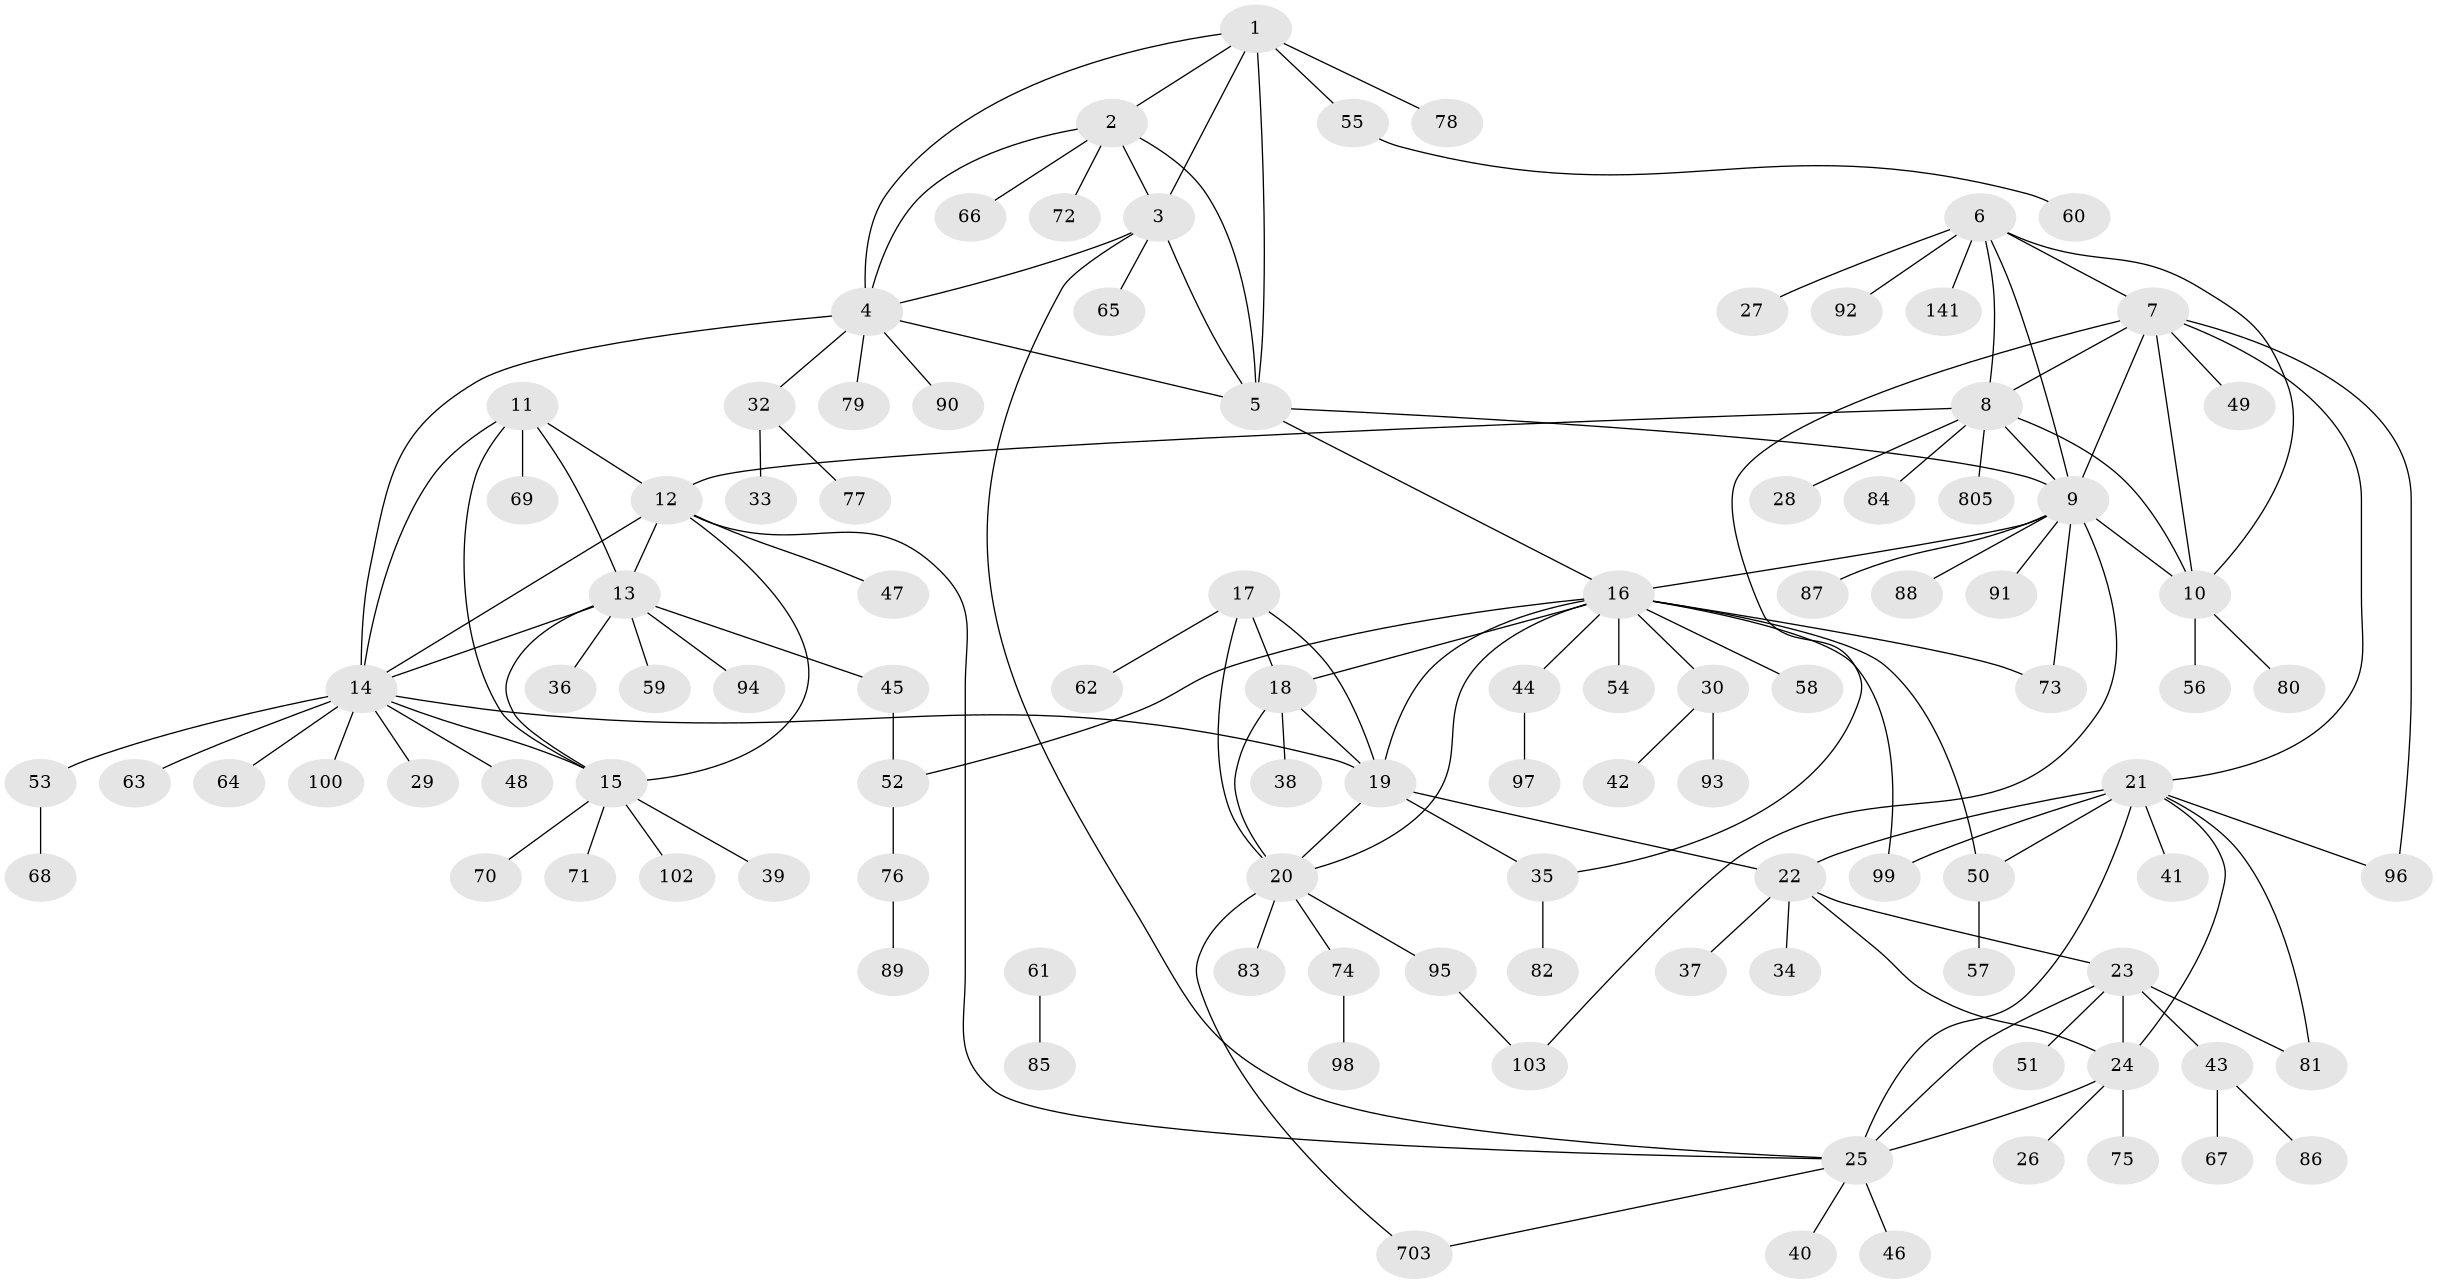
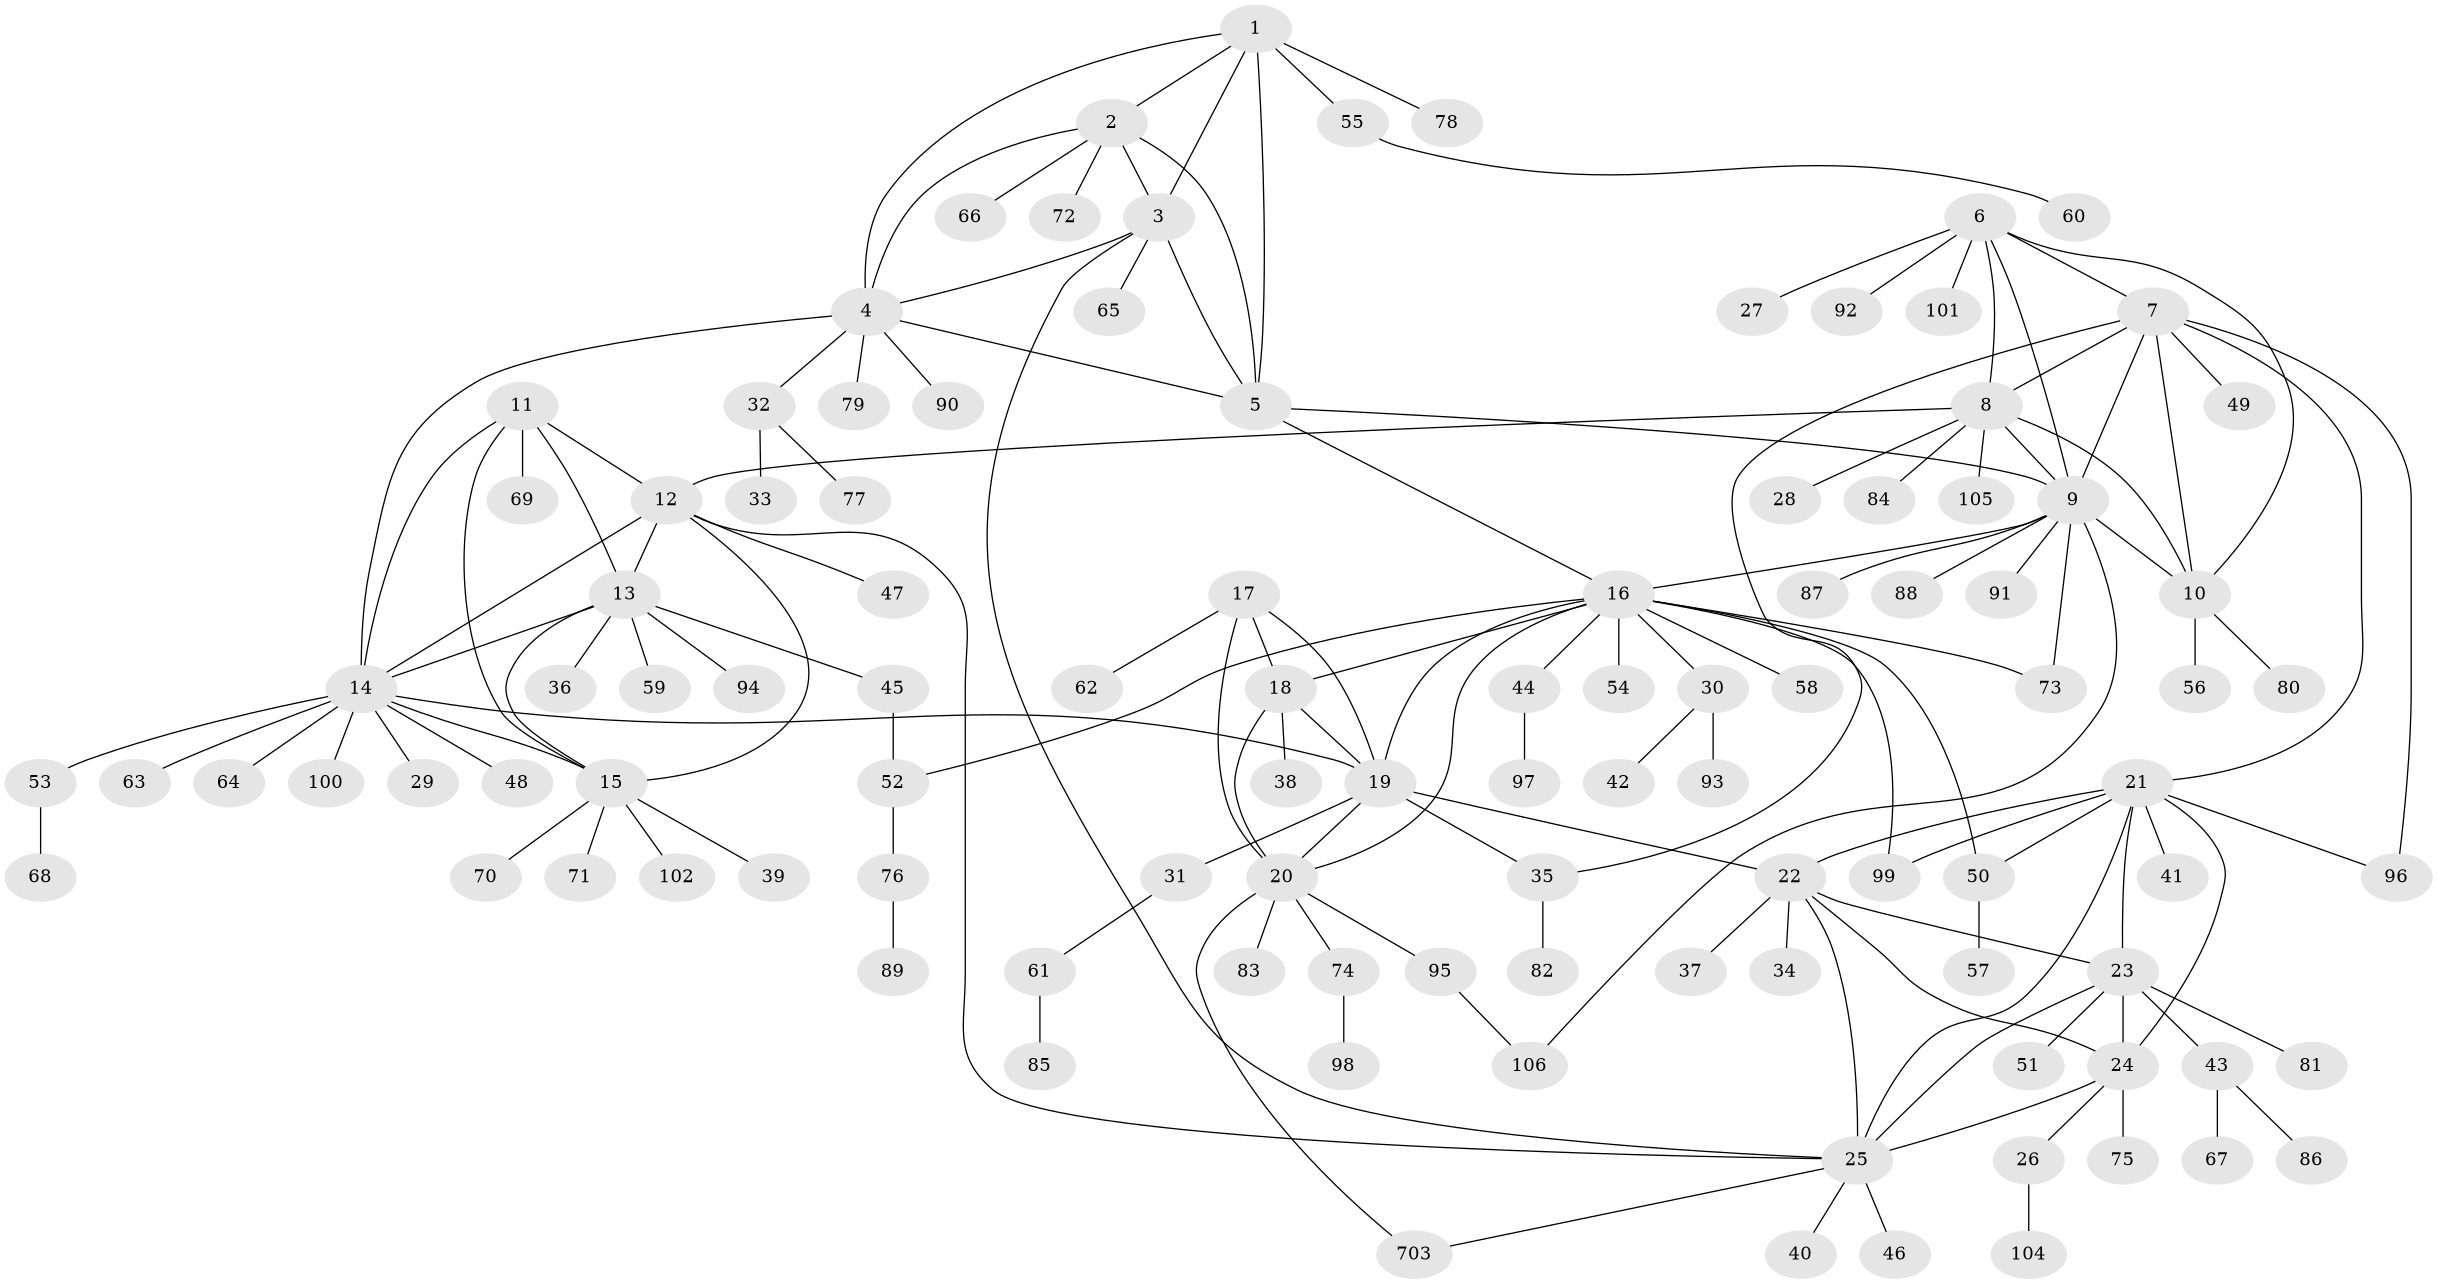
node "141": label "141" -> "101"
node "805": label "805" -> "105"
node "31": added
edge "21" -- "81": now "21" -- "23"
edge "22" -- "25": added
node "103": label "103" -> "106"
node "104": added
